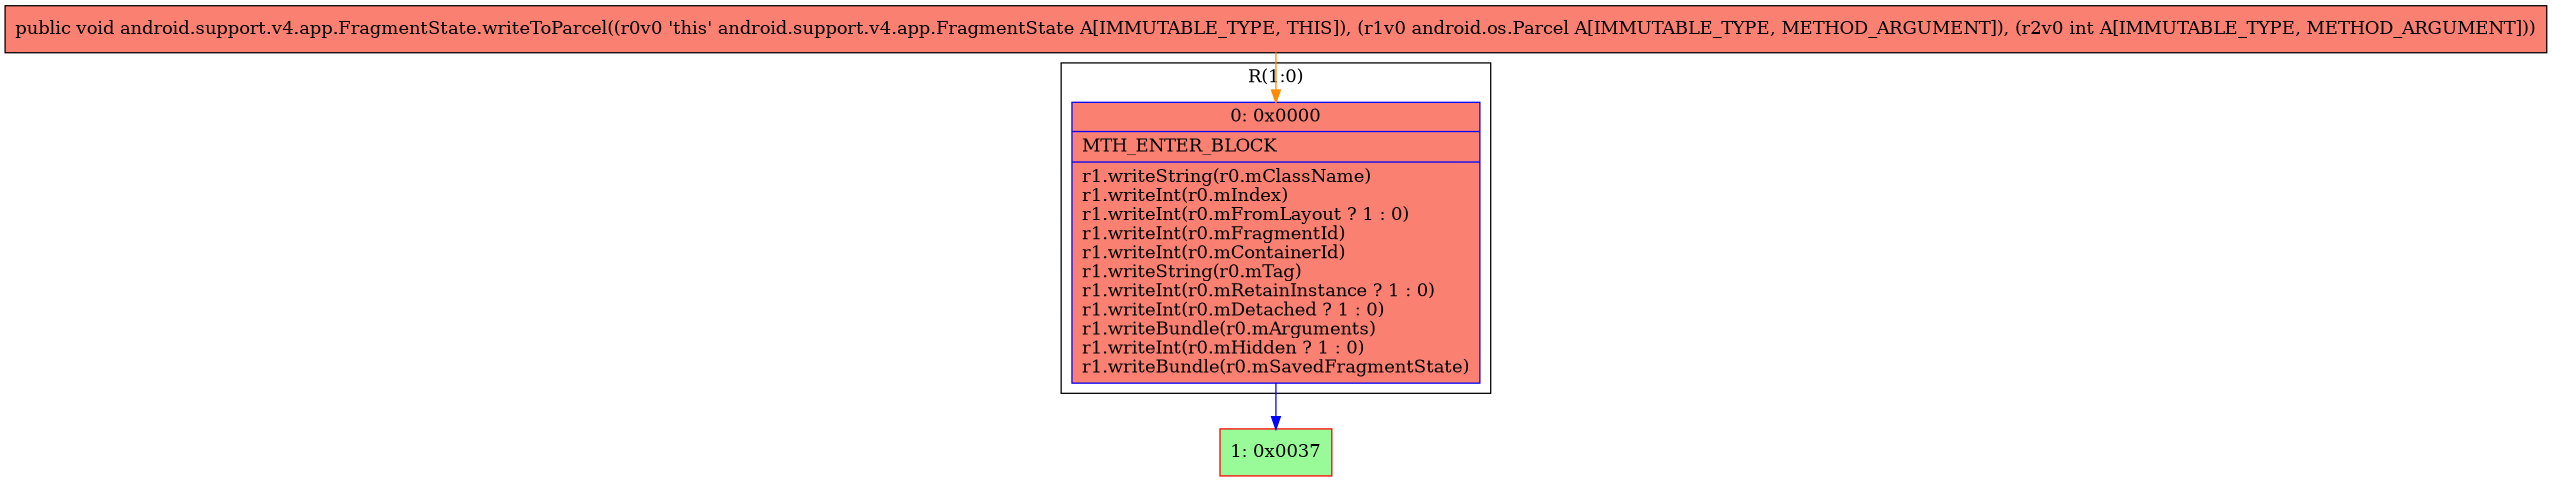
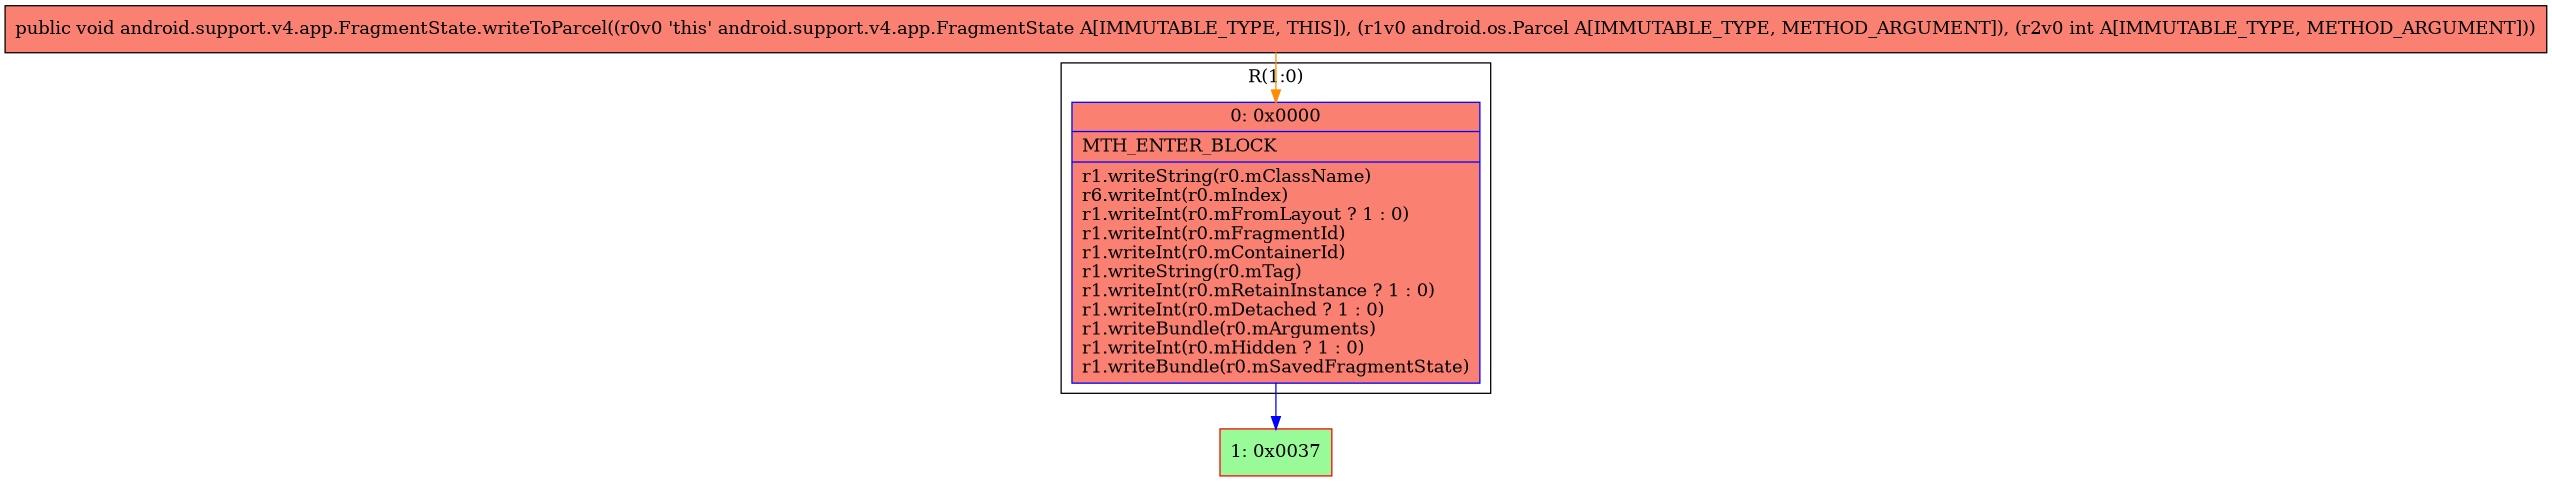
node "0: 0x0000": text "r1.writeInt(r0.mIndex)" -> "r6.writeInt(r0.mIndex)"
